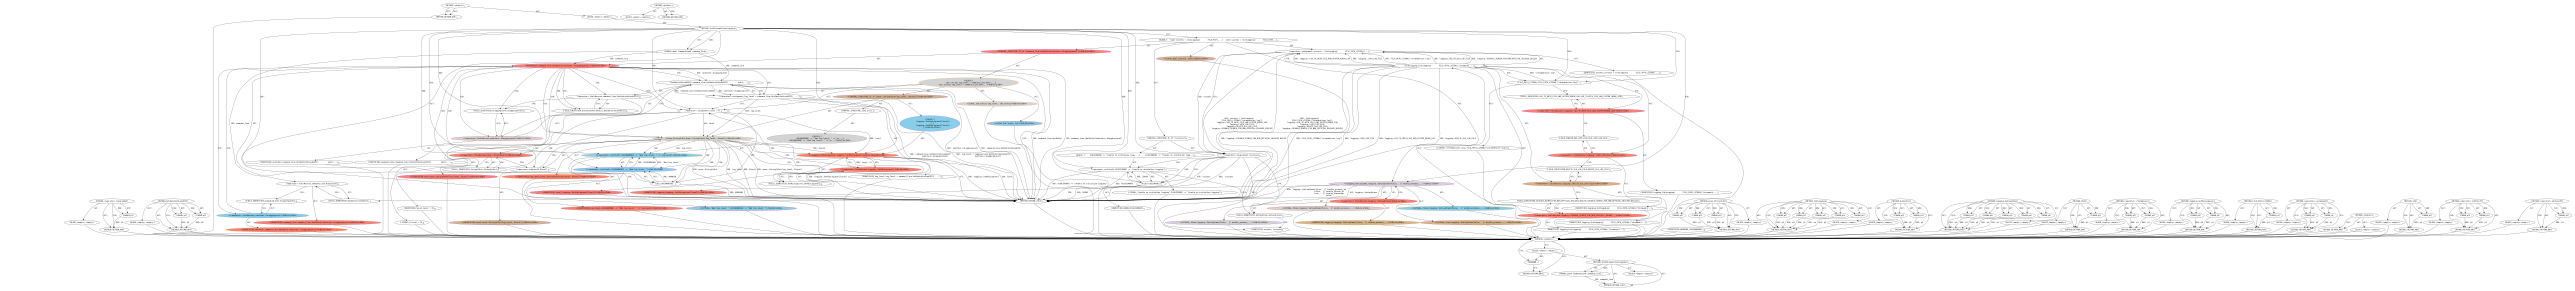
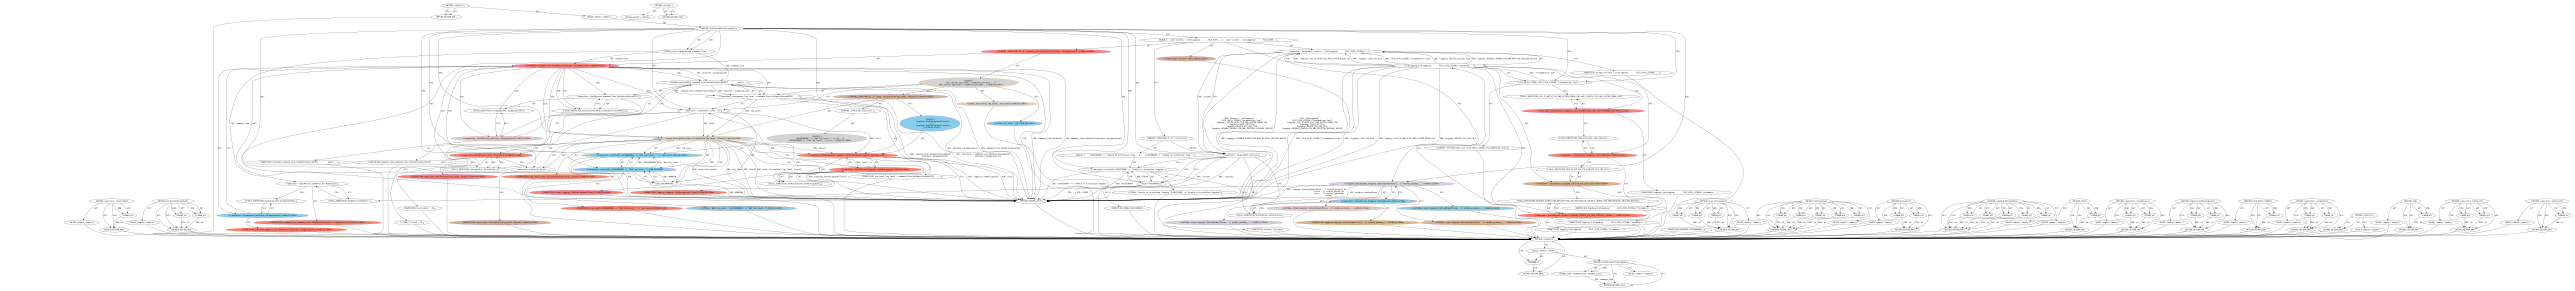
edge "(CONTROL_STRUCTURE,IF,if (!success))" -> "(<operator>.logicalNot,!success)": label "AST: " -> "SYSTEM: "
node "<(<operator>.fieldAccess,logging::SetLogItems)<SUB>11</SUB>>": fillcolor salmon -> skyblue
edge "(FIELD_IDENTIFIER,SetLogItems,SetLogItems)" -> "(IDENTIFIER,success,!success)": now "(FIELD_IDENTIFIER,SetLogItems,SetLogItems)" -> "<(<operator>.fieldAccess,logging::SetLogItems)<SUB>11</SUB>>"
